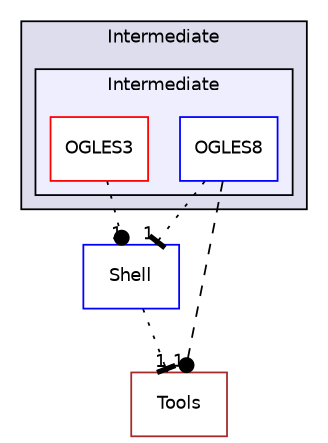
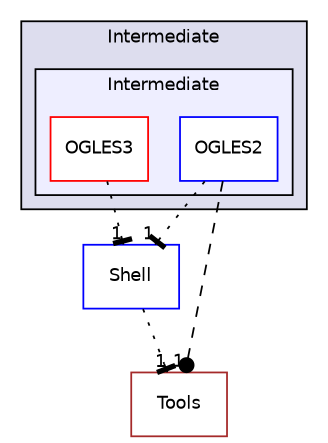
node "OGLES8": label "OGLES8" -> "OGLES2"
edge "OGLES3" -> "Shell": arrowhead dot -> tee
